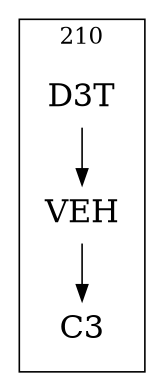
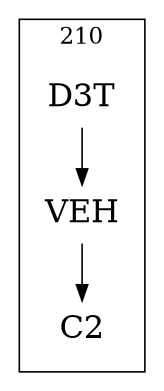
node "C3": label "C3" -> "C2"
